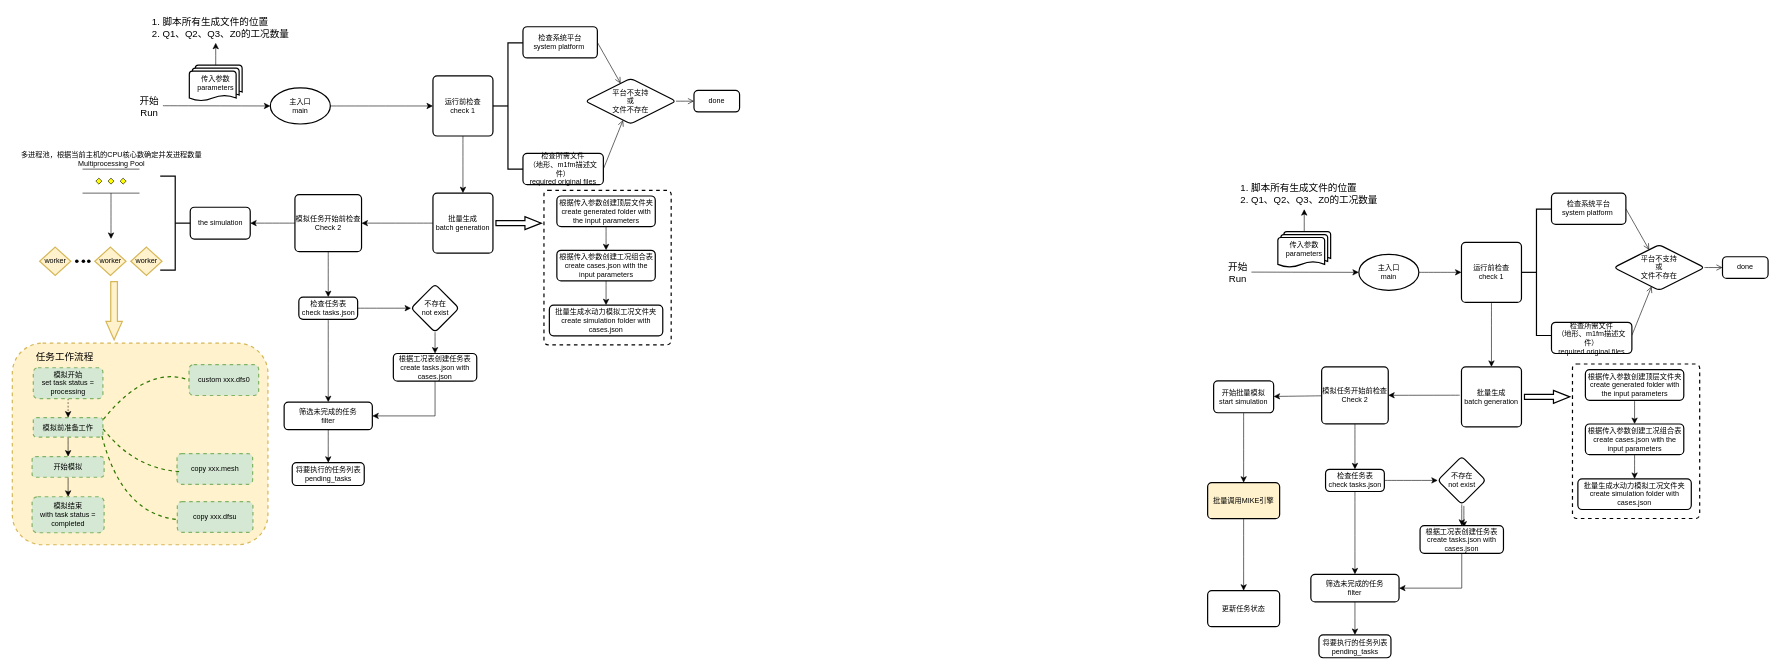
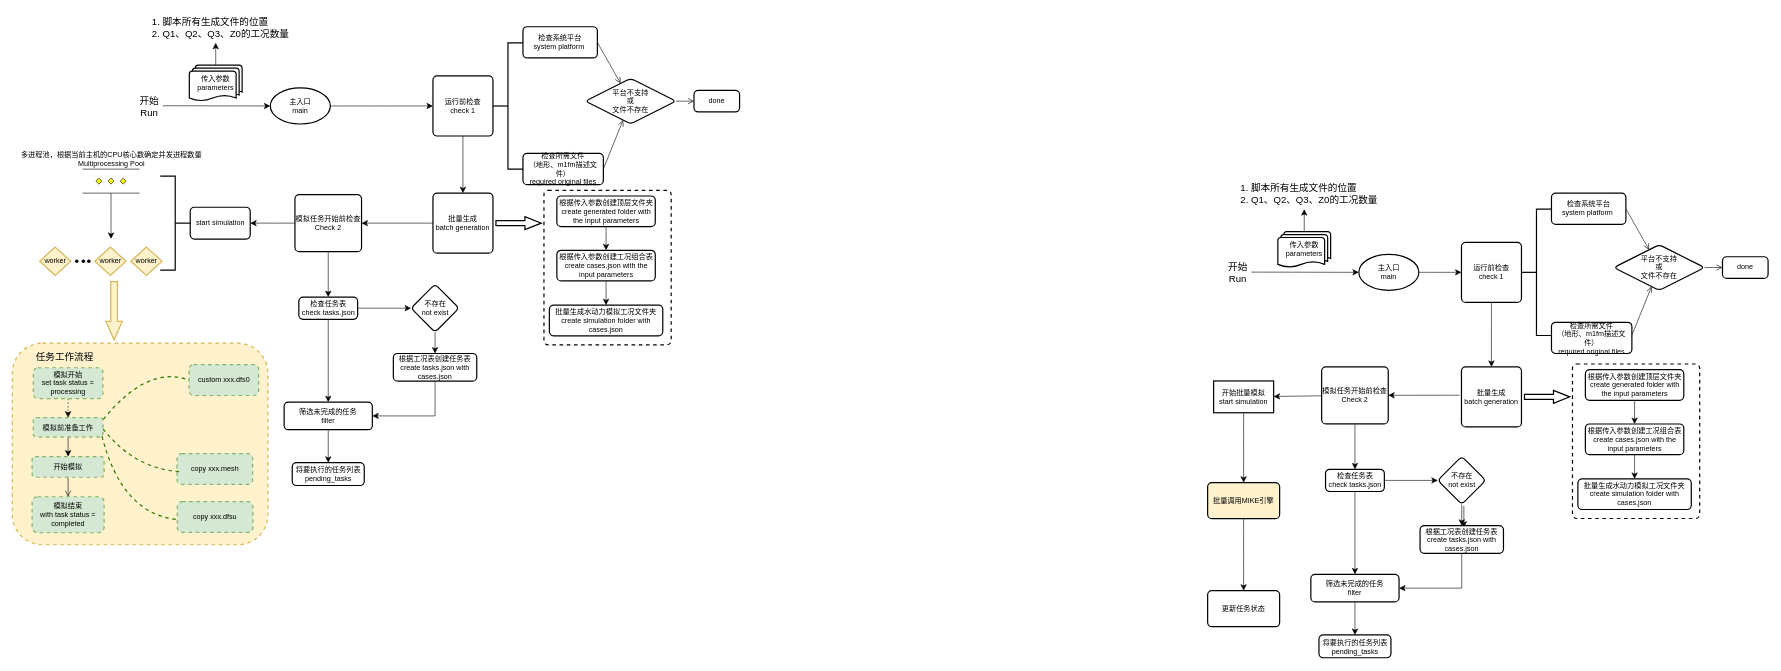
node "the simulation": label "the simulation" -> "start simulation"
node "开始批量模拟 start simulation": shape rounded rectangle -> rectangle
edge "开始模拟" -> "模拟结束 with task status = completed": arrowhead classic -> open
